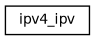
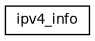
node "ipv4_ipv": label "ipv4_ipv" -> "ipv4_info"
